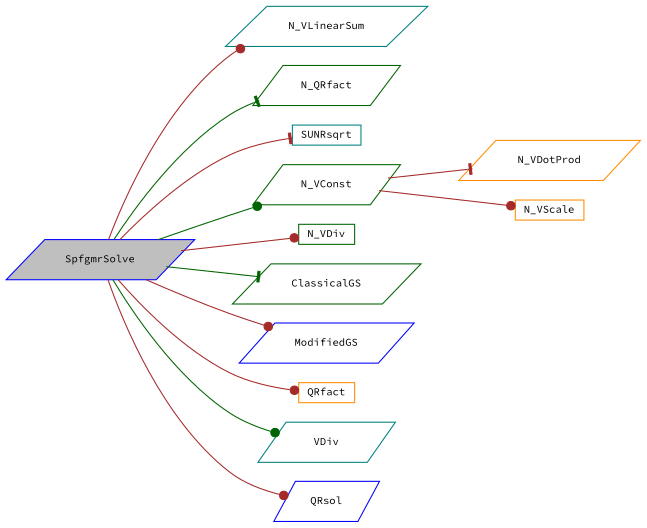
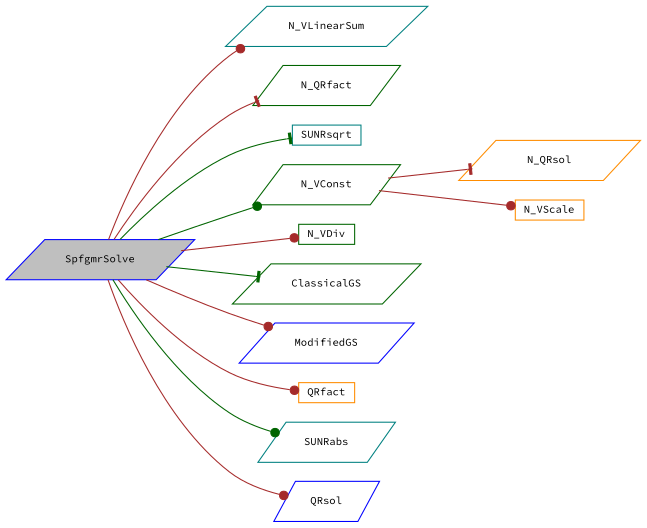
node "N_VDotProd": label "N_VDotProd" -> "N_QRsol"
edge "SpfgmrSolve" -> "N_QRfact": color darkgreen -> brown
edge "SpfgmrSolve" -> "SUNRsqrt": color brown -> darkgreen
node "VDiv": label "VDiv" -> "SUNRabs"
